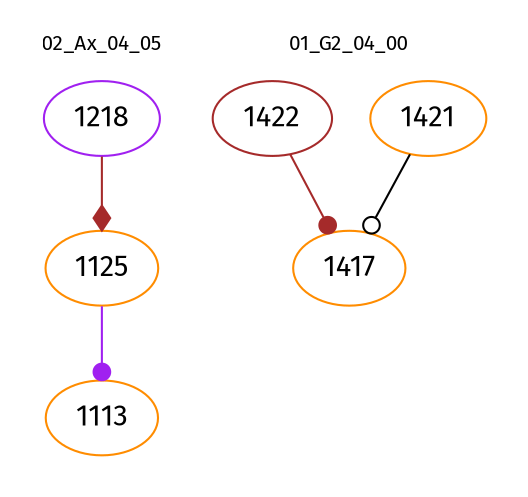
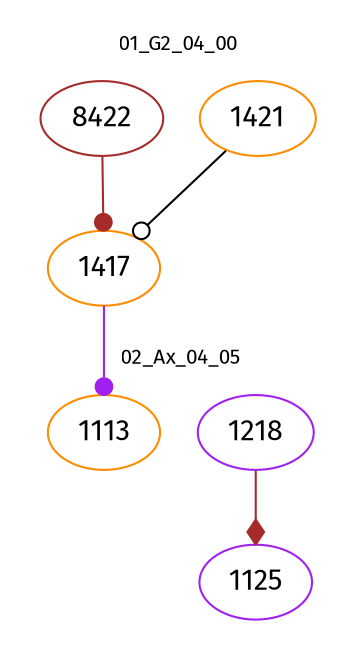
node "1422": label "1422" -> "8422"
node "1125": color darkorange -> purple
edge "1125" -> "1113": now "1417" -> "1113"
